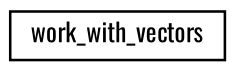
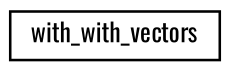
node "work_with_vectors": label "work_with_vectors" -> "with_with_vectors"
